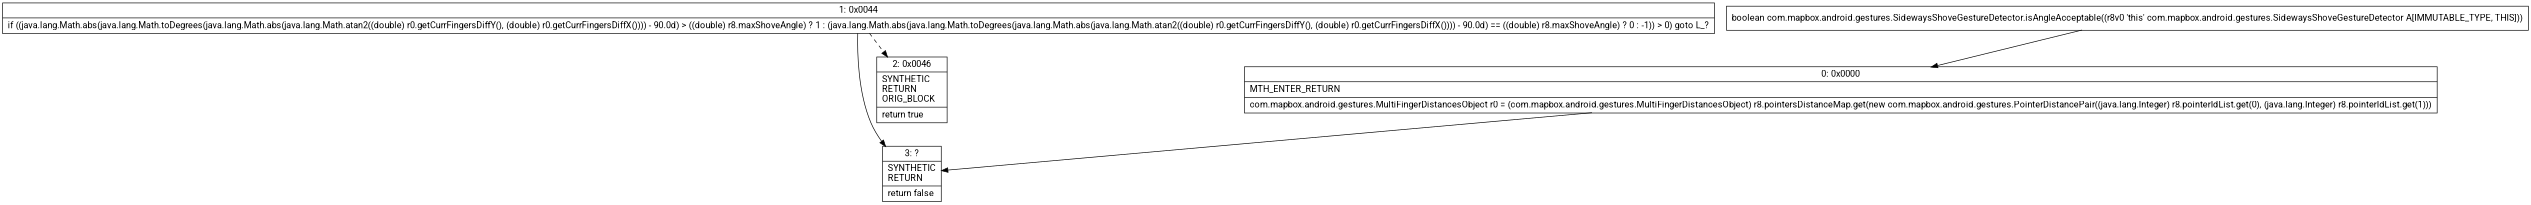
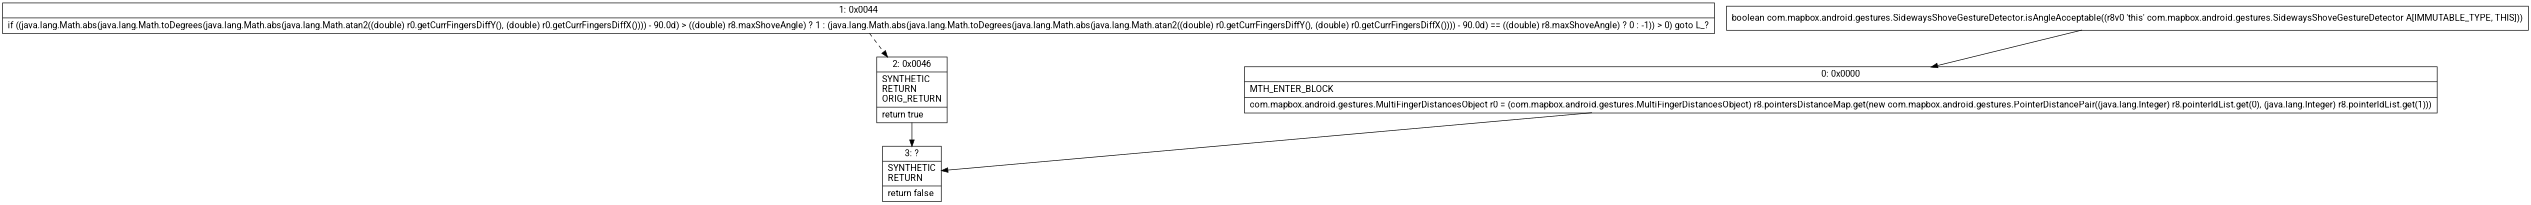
edge "1: 0x0044" -> "3: ?": now "2: 0x0046" -> "3: ?"
node "0: 0x0000": text "MTH_ENTER_RETURN" -> "MTH_ENTER_BLOCK"
node "2: 0x0046": text "ORIG_BLOCK" -> "ORIG_RETURN"
